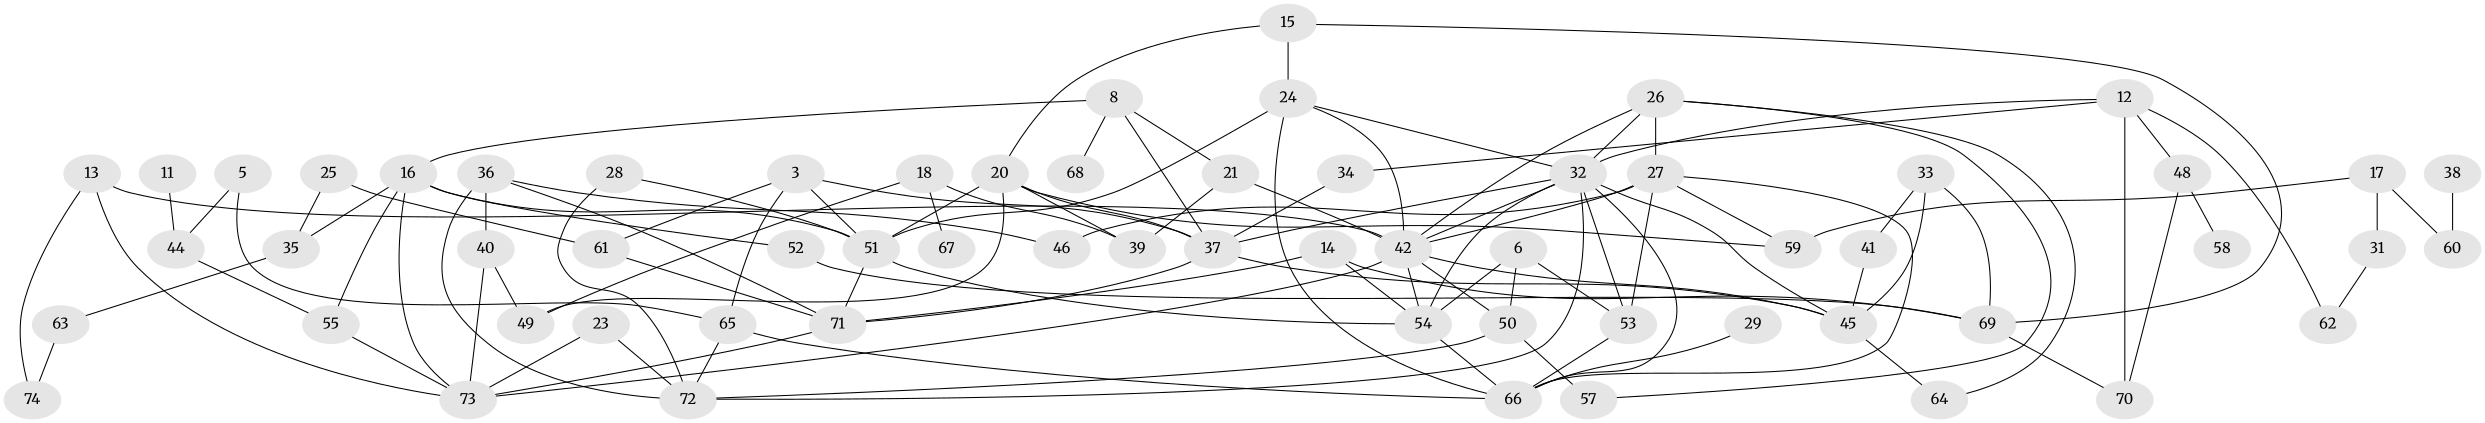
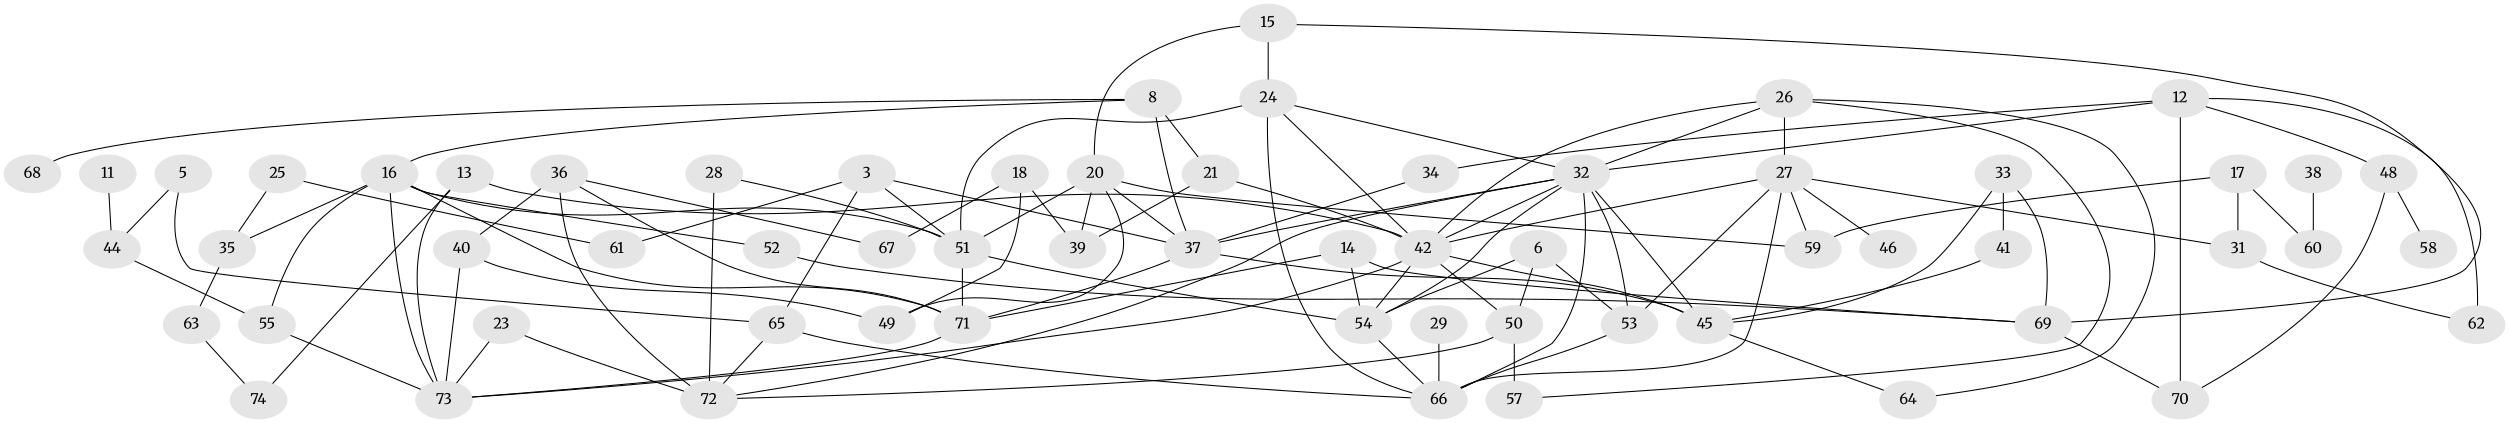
edge "27" -- "31": added
edge "36" -- "46": now "36" -- "67"
edge "61" -- "71": now "16" -- "71"
